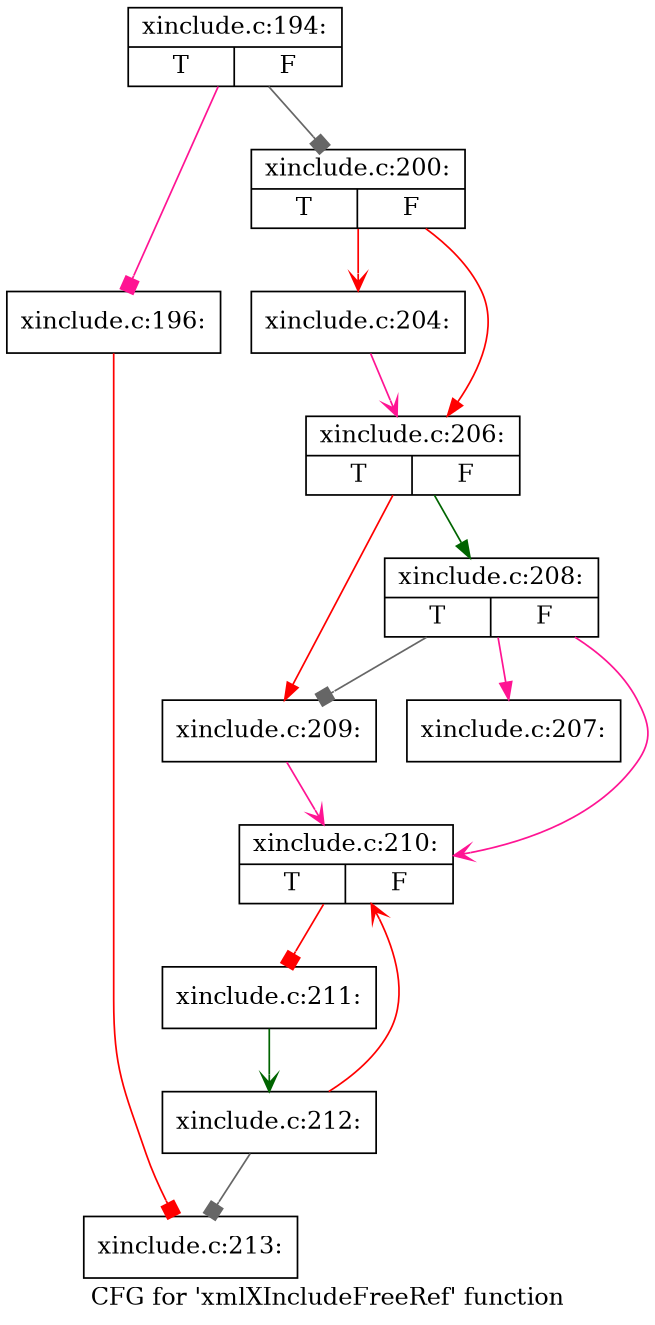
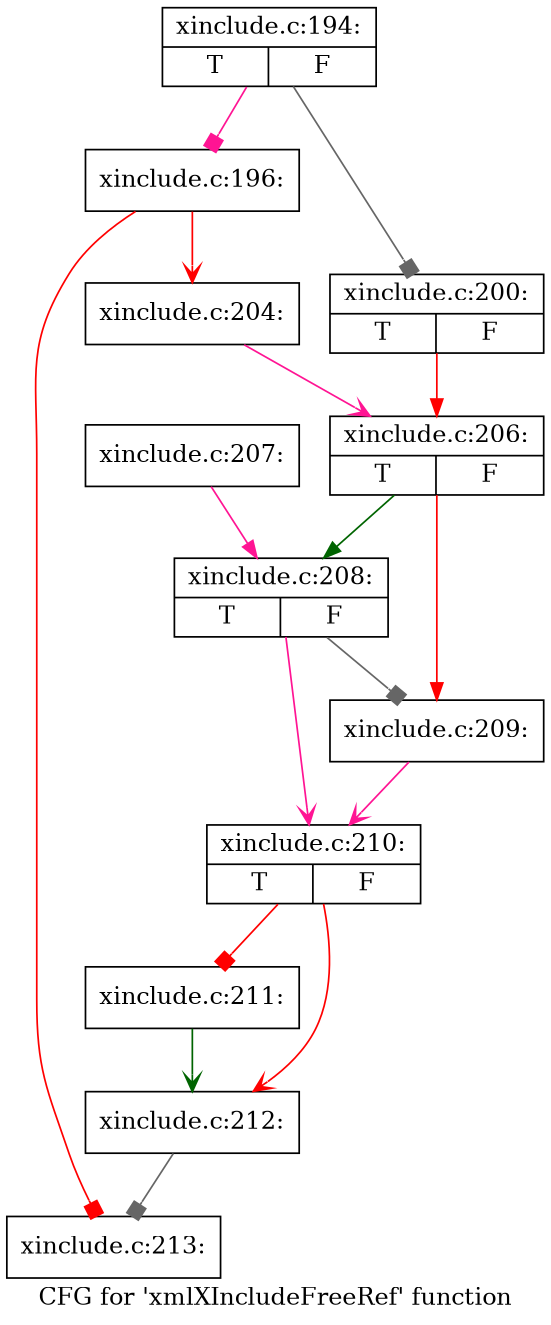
edge "xinclude.c:200:" -> "xinclude.c:204:": now "xinclude.c:196:" -> "xinclude.c:204:"
edge "xinclude.c:208:" -> "xinclude.c:207:": reversed
edge "xinclude.c:212:" -> "xinclude.c:210:": reversed
